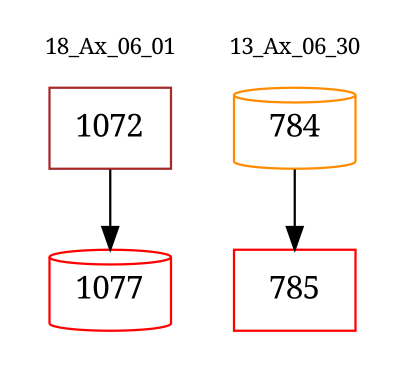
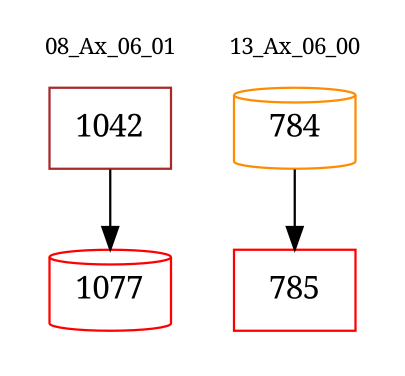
cluster "18_Ax_06_01": label "18_Ax_06_01" -> "08_Ax_06_01"
cluster "13_Ax_06_30": label "13_Ax_06_30" -> "13_Ax_06_00"
node "1072": label "1072" -> "1042"
